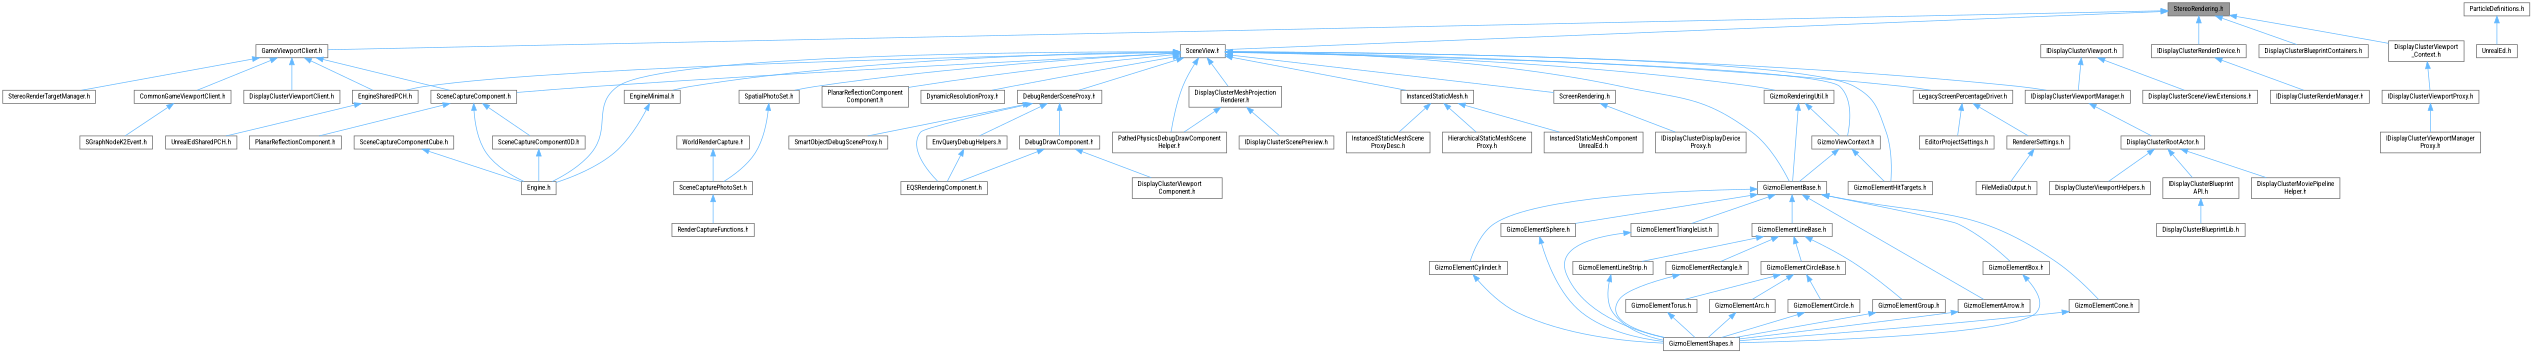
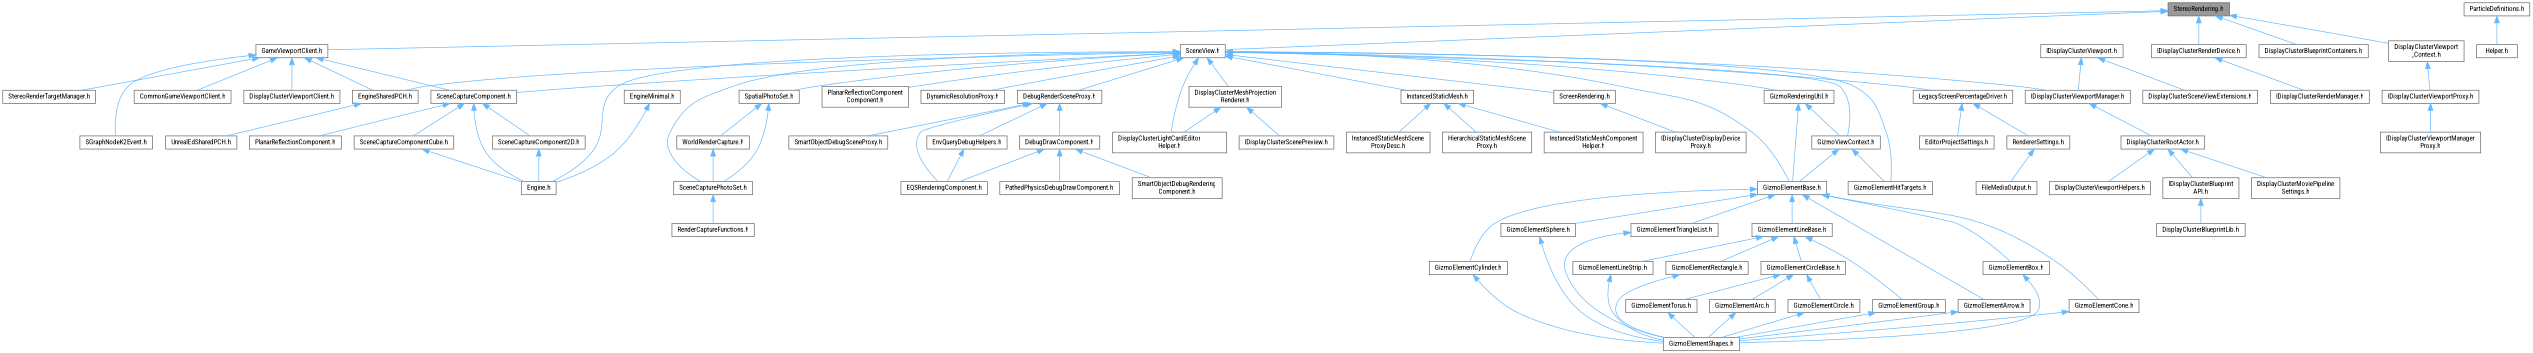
node "UnrealEd.h": label "UnrealEd.h" -> "Helper.h"
edge "EngineMinimal.h" -> "SceneView.h": now "SceneCapturePhotoSet.h" -> "SceneView.h"
edge "SGraphNodeK2Event.h" -> "CommonGameViewportClient.h": now "SGraphNodeK2Event.h" -> "GameViewportClient.h"
edge "SceneCaptureComponentCube.h" -> "SceneCaptureComponent.h": added
edge "WorldRenderCapture.h" -> "SpatialPhotoSet.h": added
node "SceneCaptureComponent0D.h": label "SceneCaptureComponent0D.h" -> "SceneCaptureComponent2D.h"
node "PathedPhysicsDebugDrawComponent Helper.h": label "PathedPhysicsDebugDrawComponent Helper.h" -> "DisplayClusterLightCardEditor Helper.h"
node "InstancedStaticMeshComponent UnrealEd.h": label "InstancedStaticMeshComponent UnrealEd.h" -> "InstancedStaticMeshComponent Helper.h"
node "PathedPhysicsDebugDrawComponent.h": added
node "DisplayClusterViewport Component.h": label "DisplayClusterViewport Component.h" -> "SmartObjectDebugRendering Component.h"
node "DisplayClusterMoviePipeline Helper.h": label "DisplayClusterMoviePipeline Helper.h" -> "DisplayClusterMoviePipeline Settings.h"
